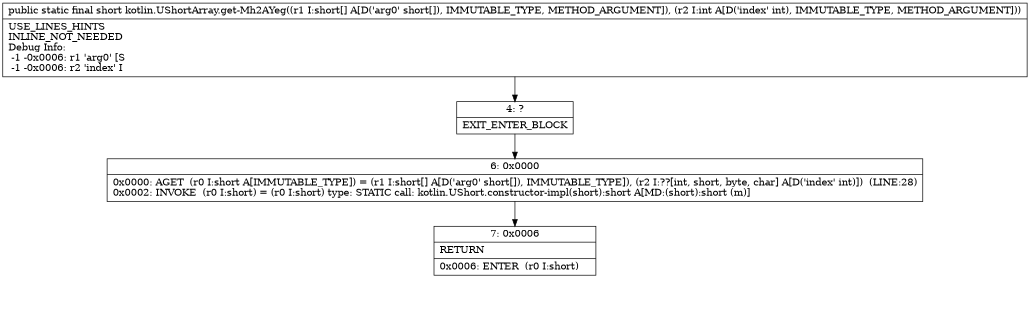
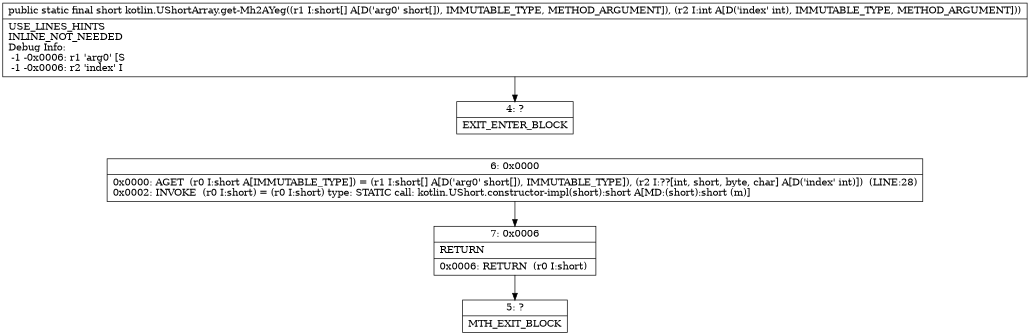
edge "4: ?" -> "6: 0x0000": removed
node "7: 0x0006": text "0x0006: ENTER  (r0 I:short)" -> "0x0006: RETURN  (r0 I:short)"
node "5: ?": added
